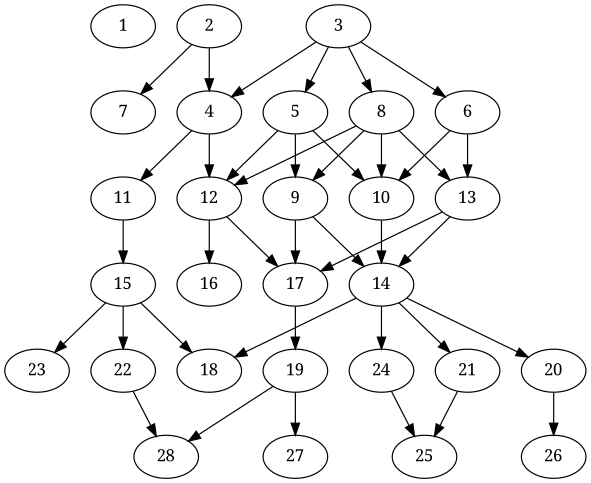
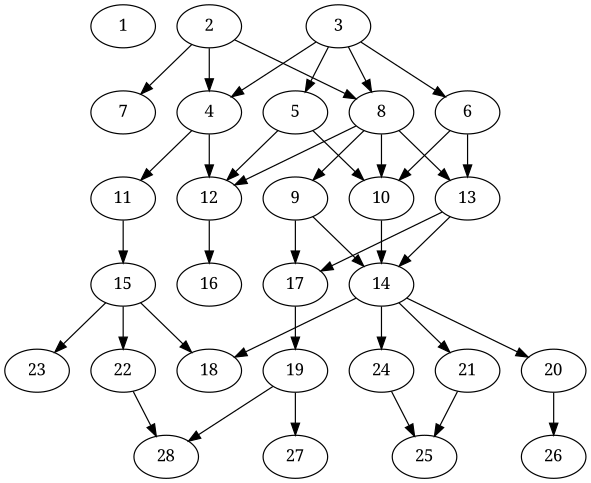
edge "2" -> "8": added
edge "5" -> "9": removed
edge "12" -> "17": removed
